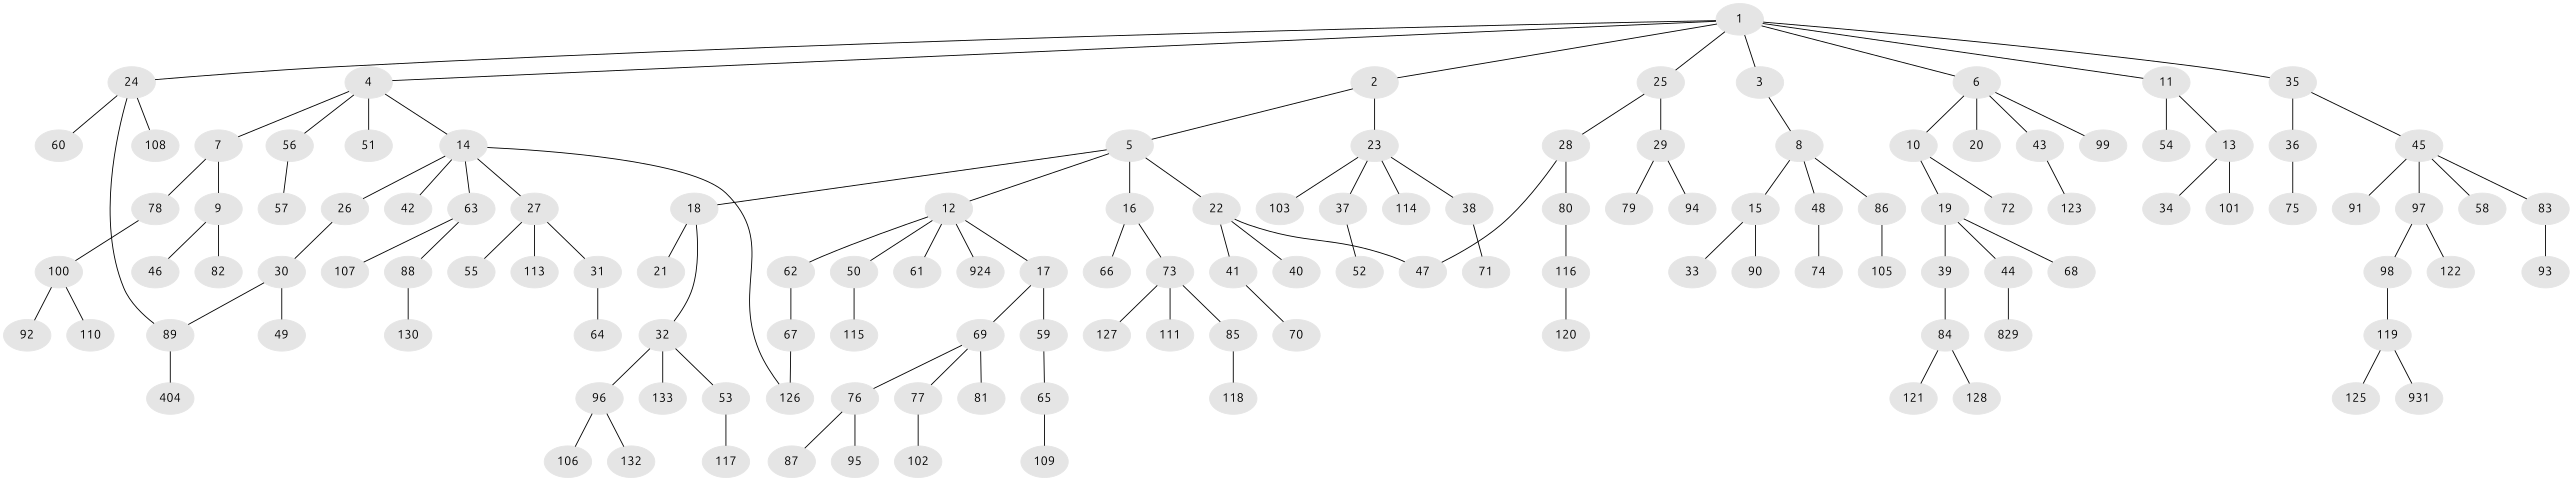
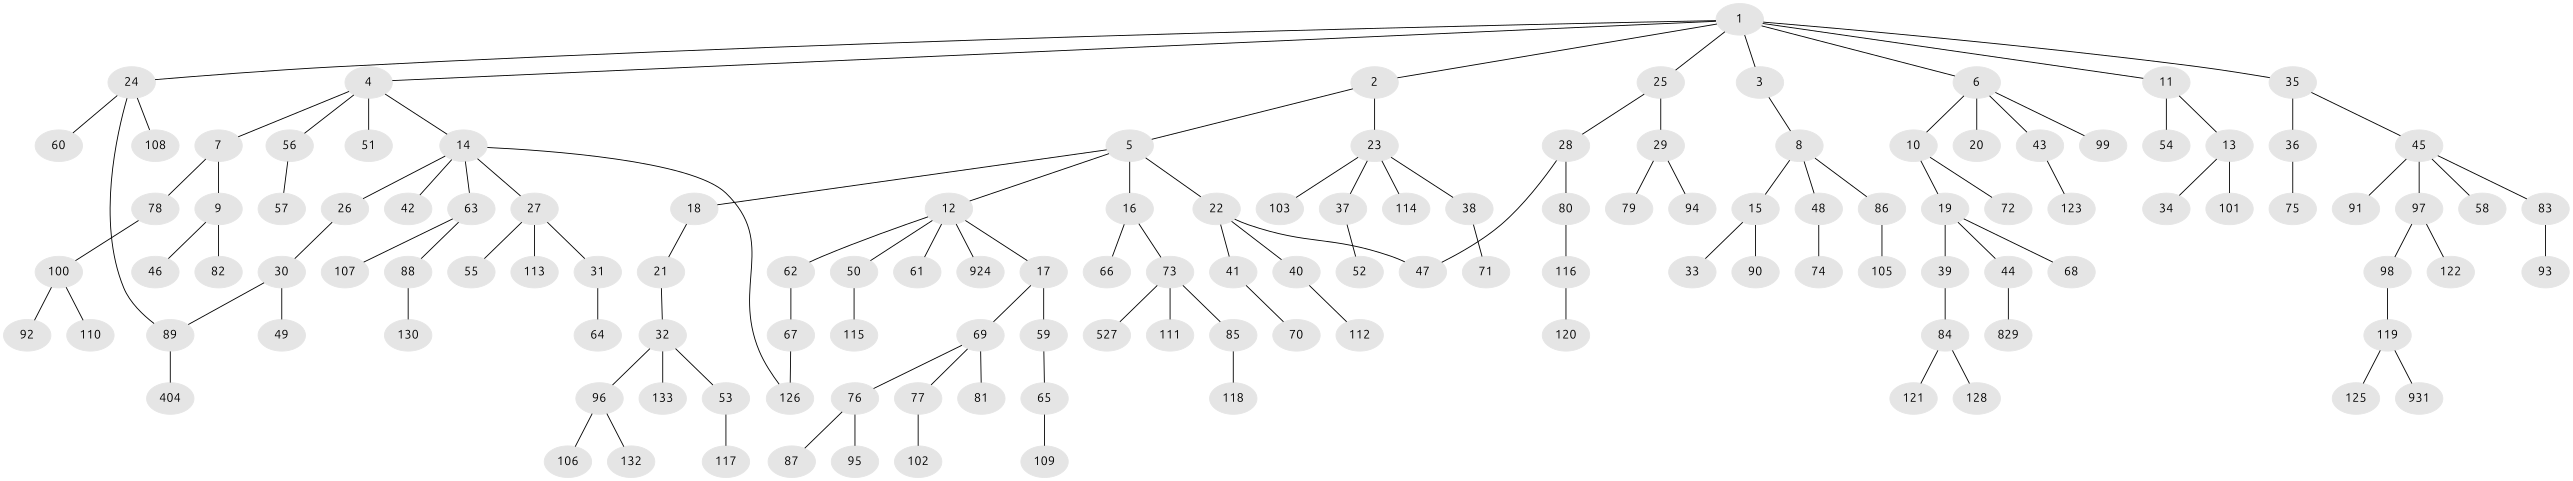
edge "18" -- "32": now "21" -- "32"
node "127": label "127" -> "527"
node "112": added
